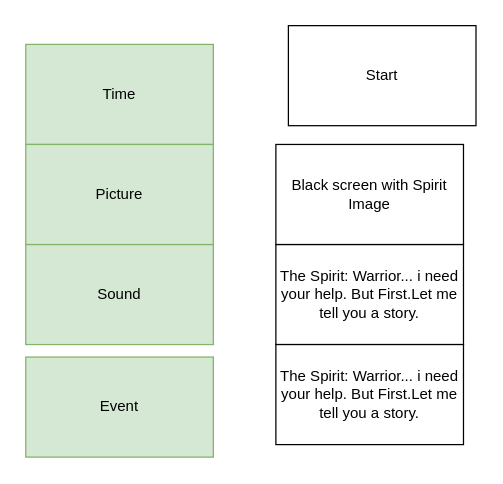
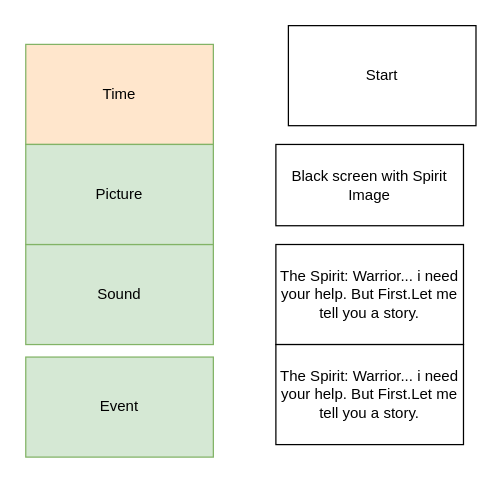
node "Time": fillcolor #d5e8d4 -> #ffe6cc
node "Black screen with Spirit Image": size 188x100 -> 188x81
